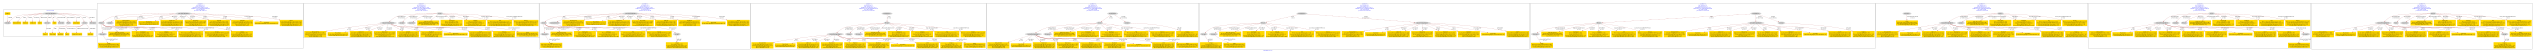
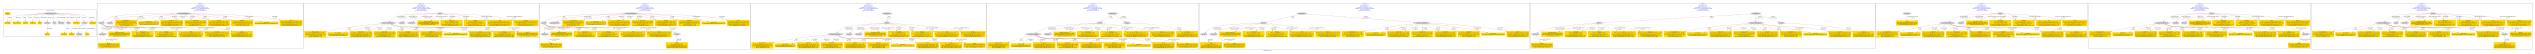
node "Concept2": fillcolor lightgray -> gold
node "Title": fillcolor gold -> lightgray
node "Description": fillcolor lightgray -> gold
node "deathDate": fillcolor gold -> lightgray
node "Maker Bio Country": removed
